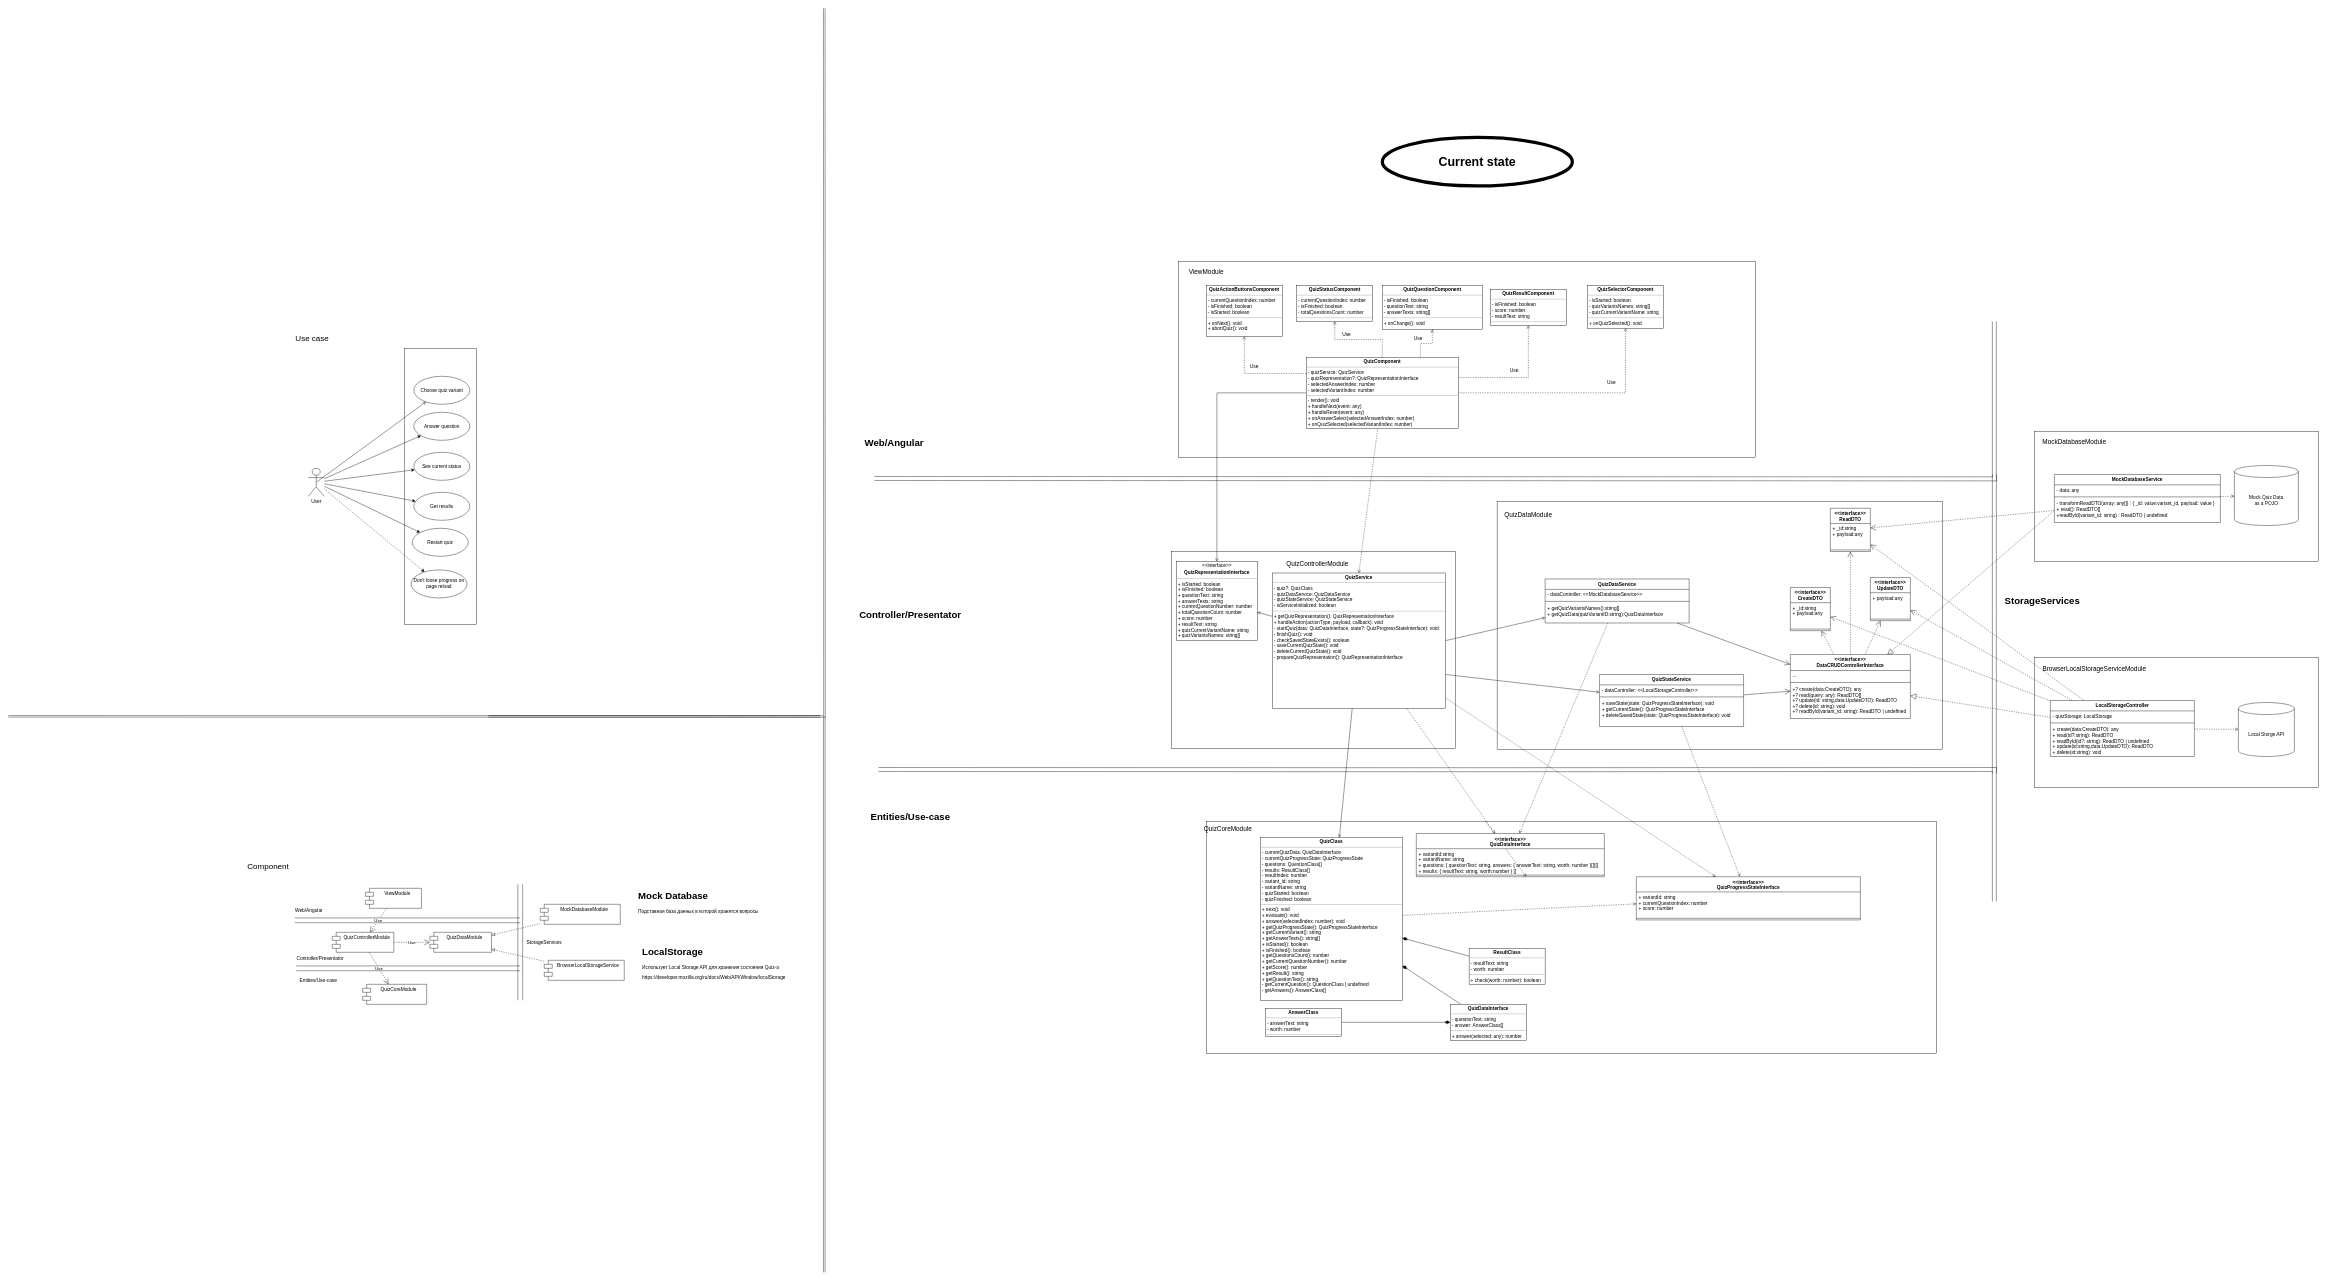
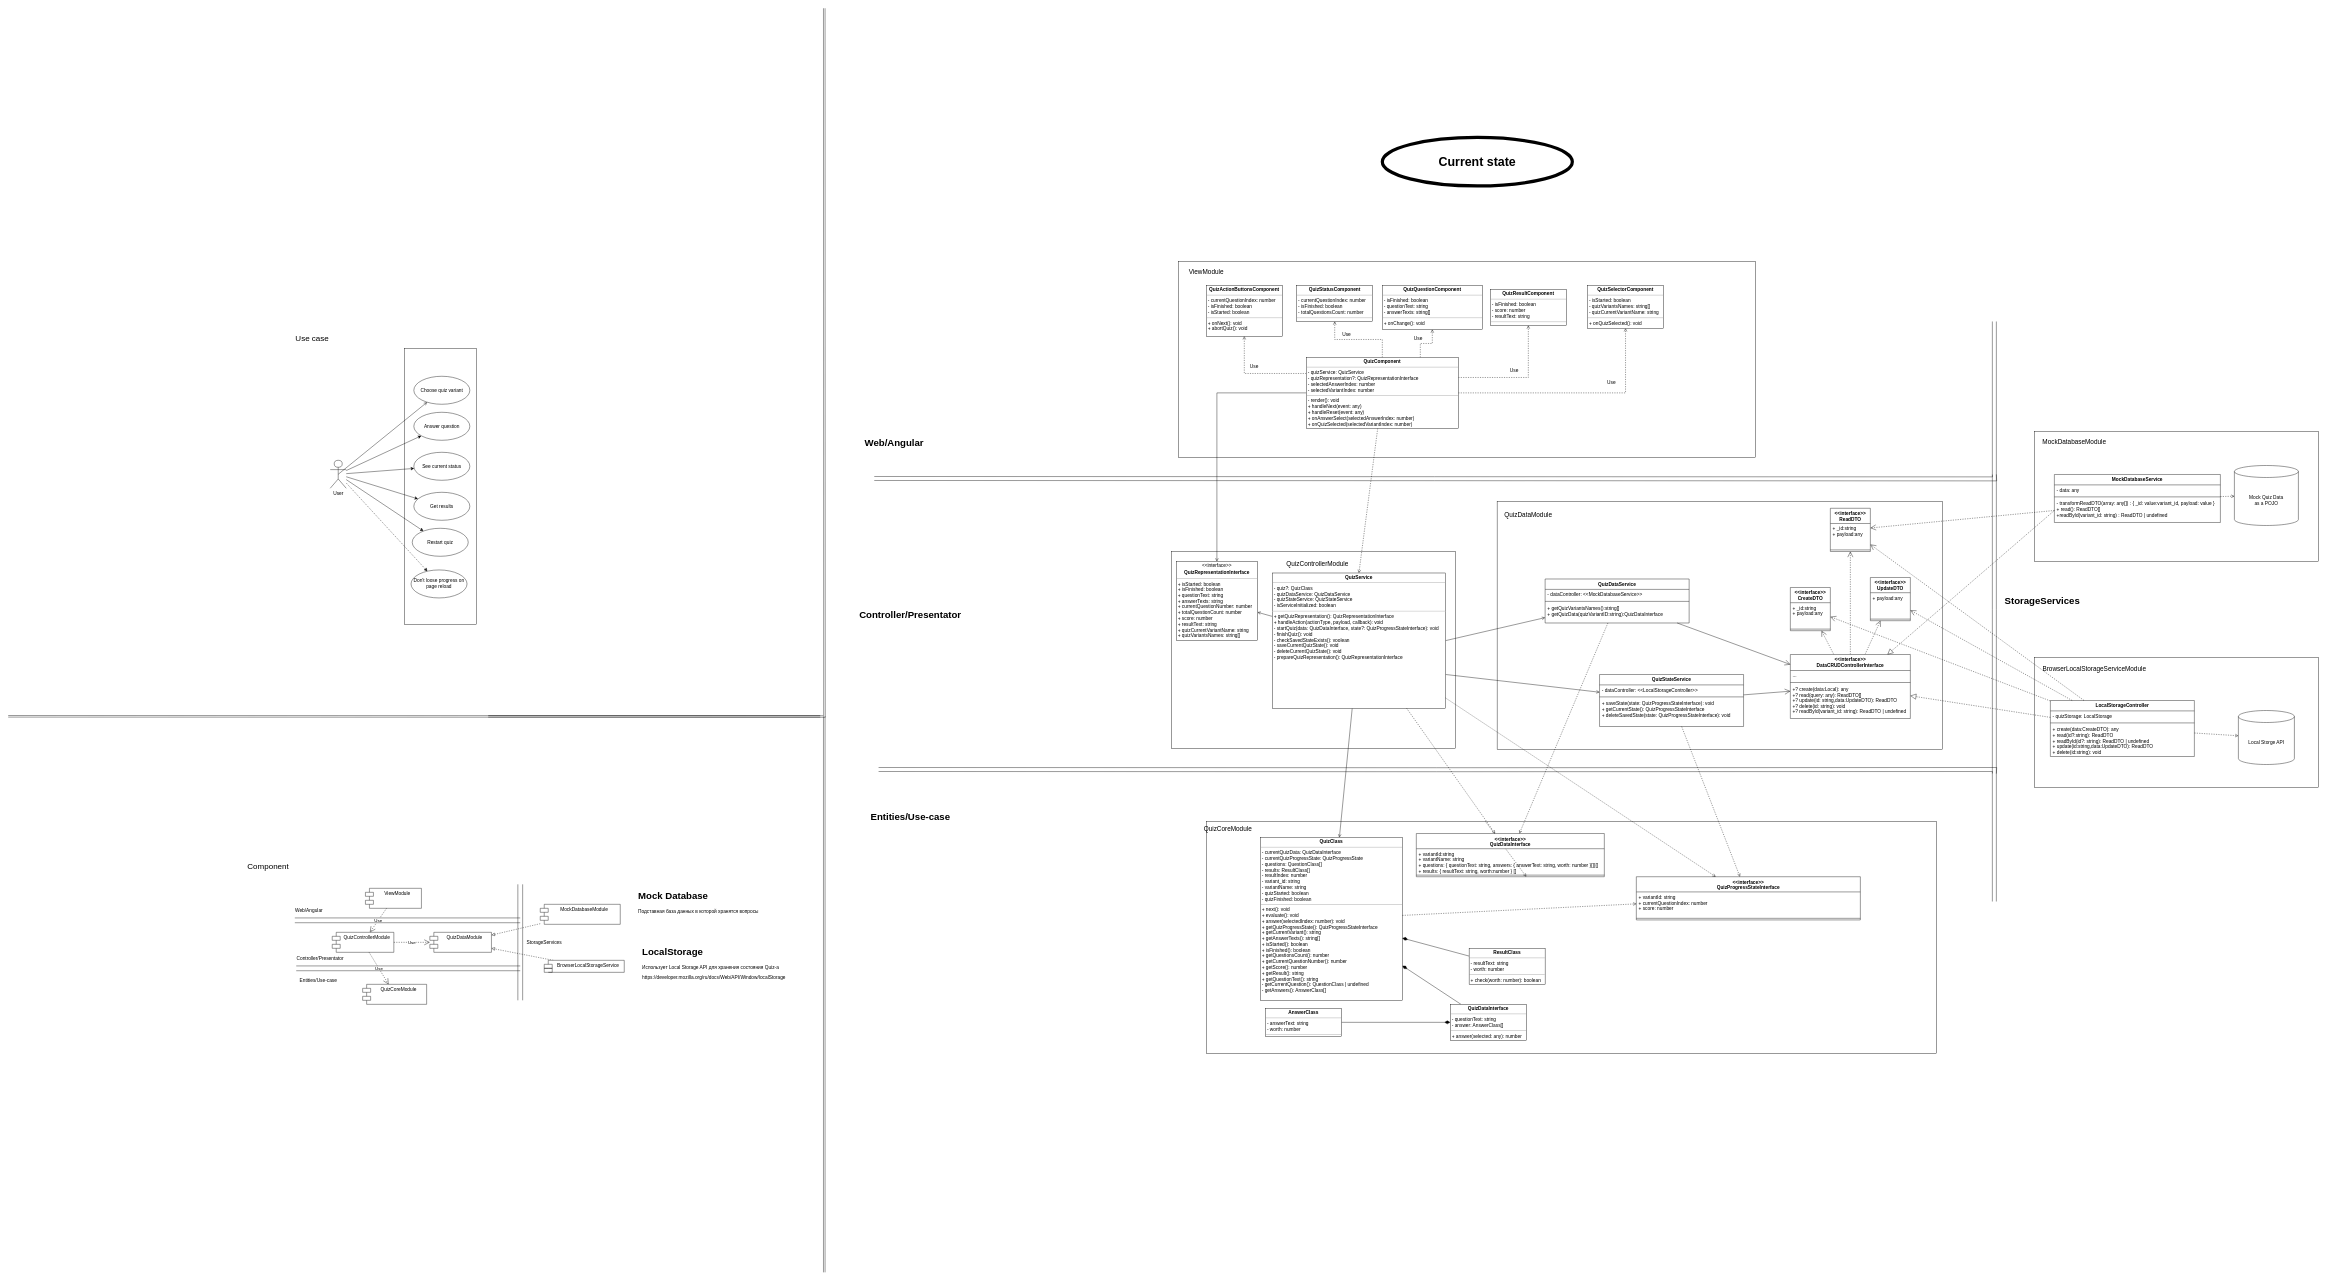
node "User": moved (316, 482) -> (338, 474)
node "+? create(data:CreateDTO): any +? read(query: any): ReadDTO[] +? update(id: string,data:UpdateDTO): ReadDTO +? delete(id: string): void +? readById(variant_id: string): ReadDTO | undefined": label "+? create(data:CreateDTO): any +? read(query: any): ReadDTO[] +? update(id: string,data:UpdateDTO): ReadDTO +? delete(id: string): void +? readById(variant_id: string): ReadDTO | undefined" -> "+? create(data:Local): any +? read(query: any): ReadDTO[] +? update(id: string,data:UpdateDTO): ReadDTO +? delete(id: string): void +? readById(variant_id: string): ReadDTO | undefined"
node "Local Storge API": moved (2266, 729) -> (2266, 737)
node "BrowserLocalStorageService": size 80x20 -> 80x12
